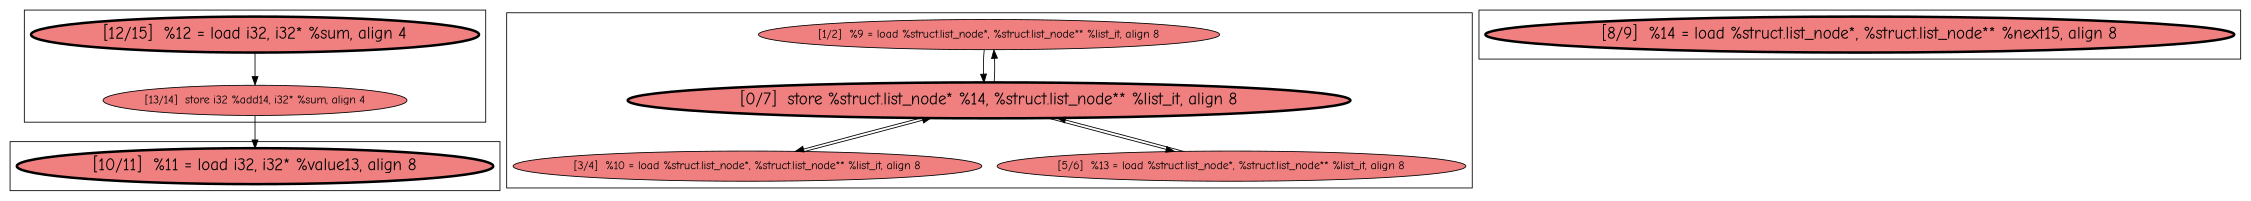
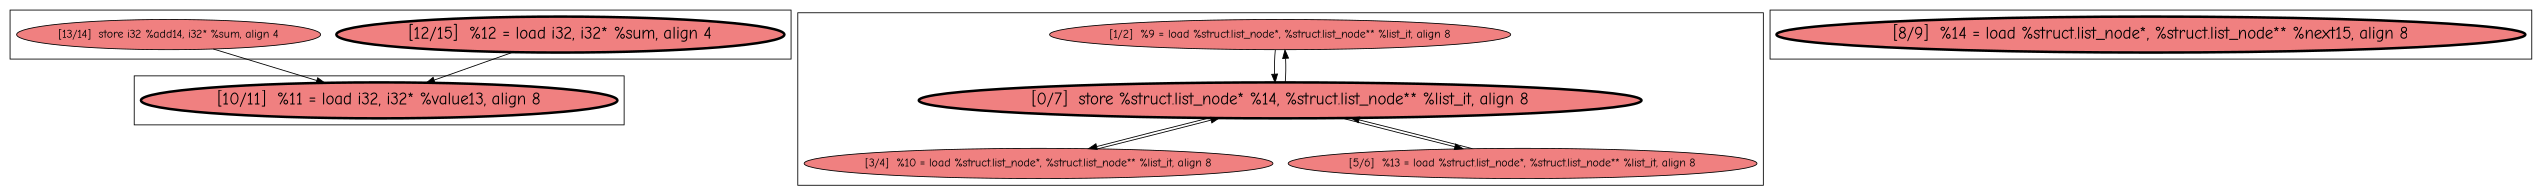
edge "[12/15]  %12 = load i32, i32* %sum, align 4" -> "[13/14]  store i32 %add14, i32* %sum, align 4": now "[12/15]  %12 = load i32, i32* %sum, align 4" -> "[10/11]  %11 = load i32, i32* %value13, align 8"
